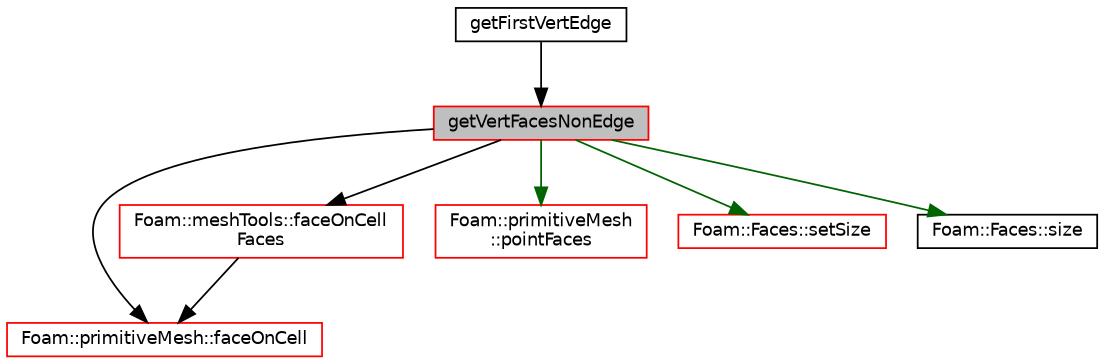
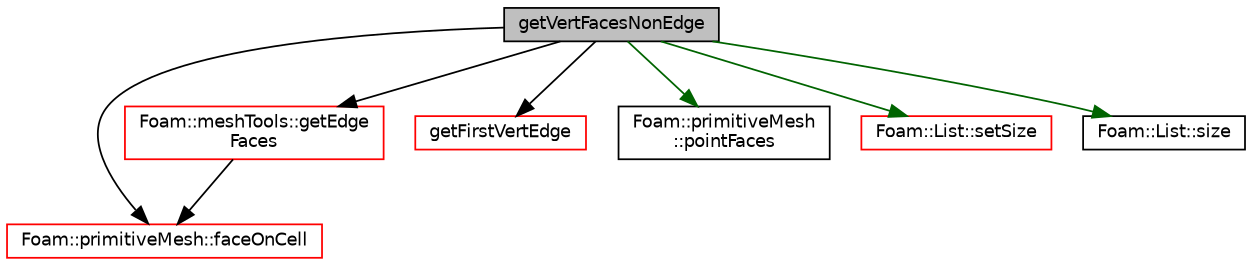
node "getFirstVertEdge": color black -> red
edge "getFirstVertEdge" -> "getVertFacesNonEdge": reversed
node "getVertFacesNonEdge": color red -> black
node "Foam::meshTools::faceOnCell Faces": label "Foam::meshTools::faceOnCell Faces" -> "Foam::meshTools::getEdge Faces"
node "Foam::primitiveMesh ::pointFaces": color red -> black
node "Foam::Faces::setSize": label "Foam::Faces::setSize" -> "Foam::List::setSize"
node "Foam::Faces::size": label "Foam::Faces::size" -> "Foam::List::size"
